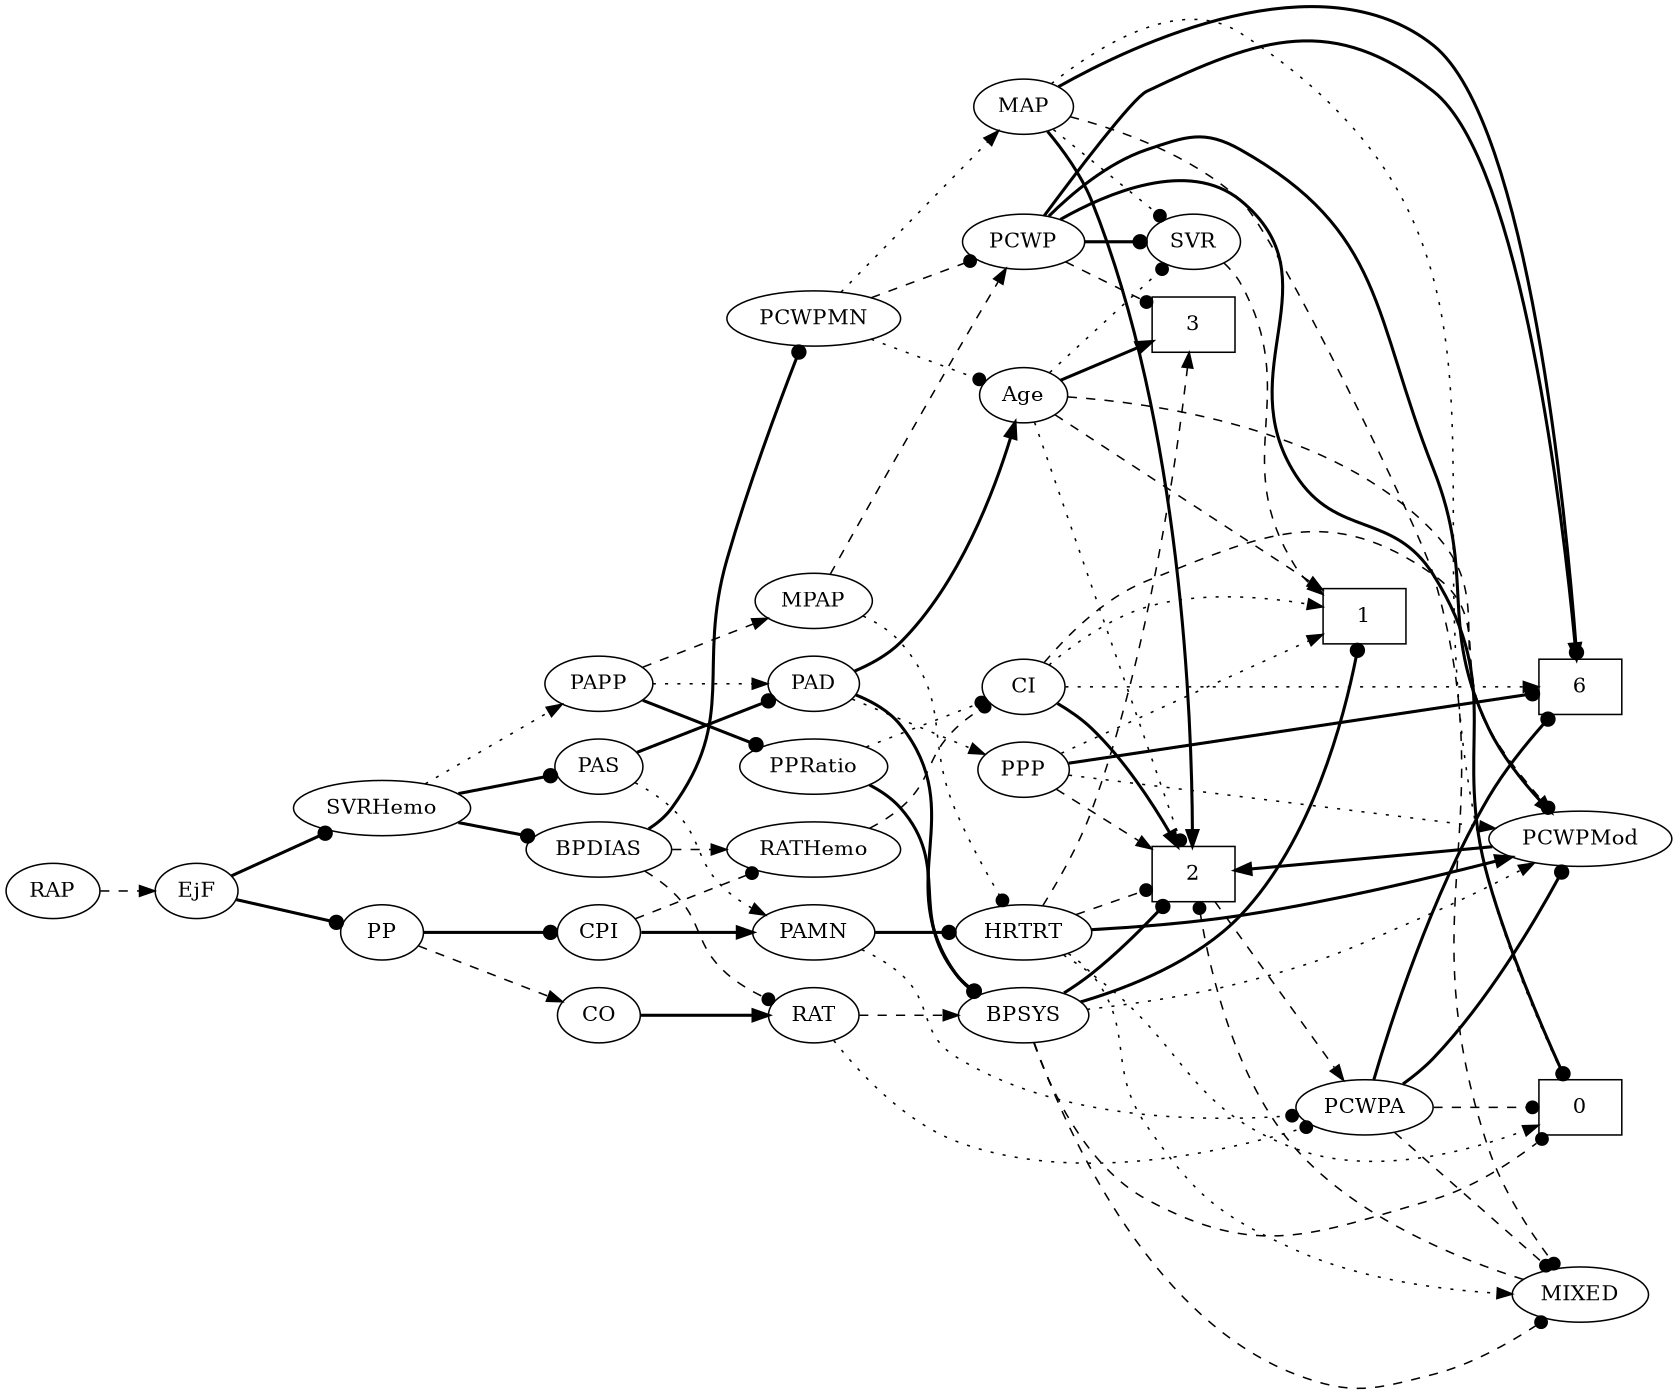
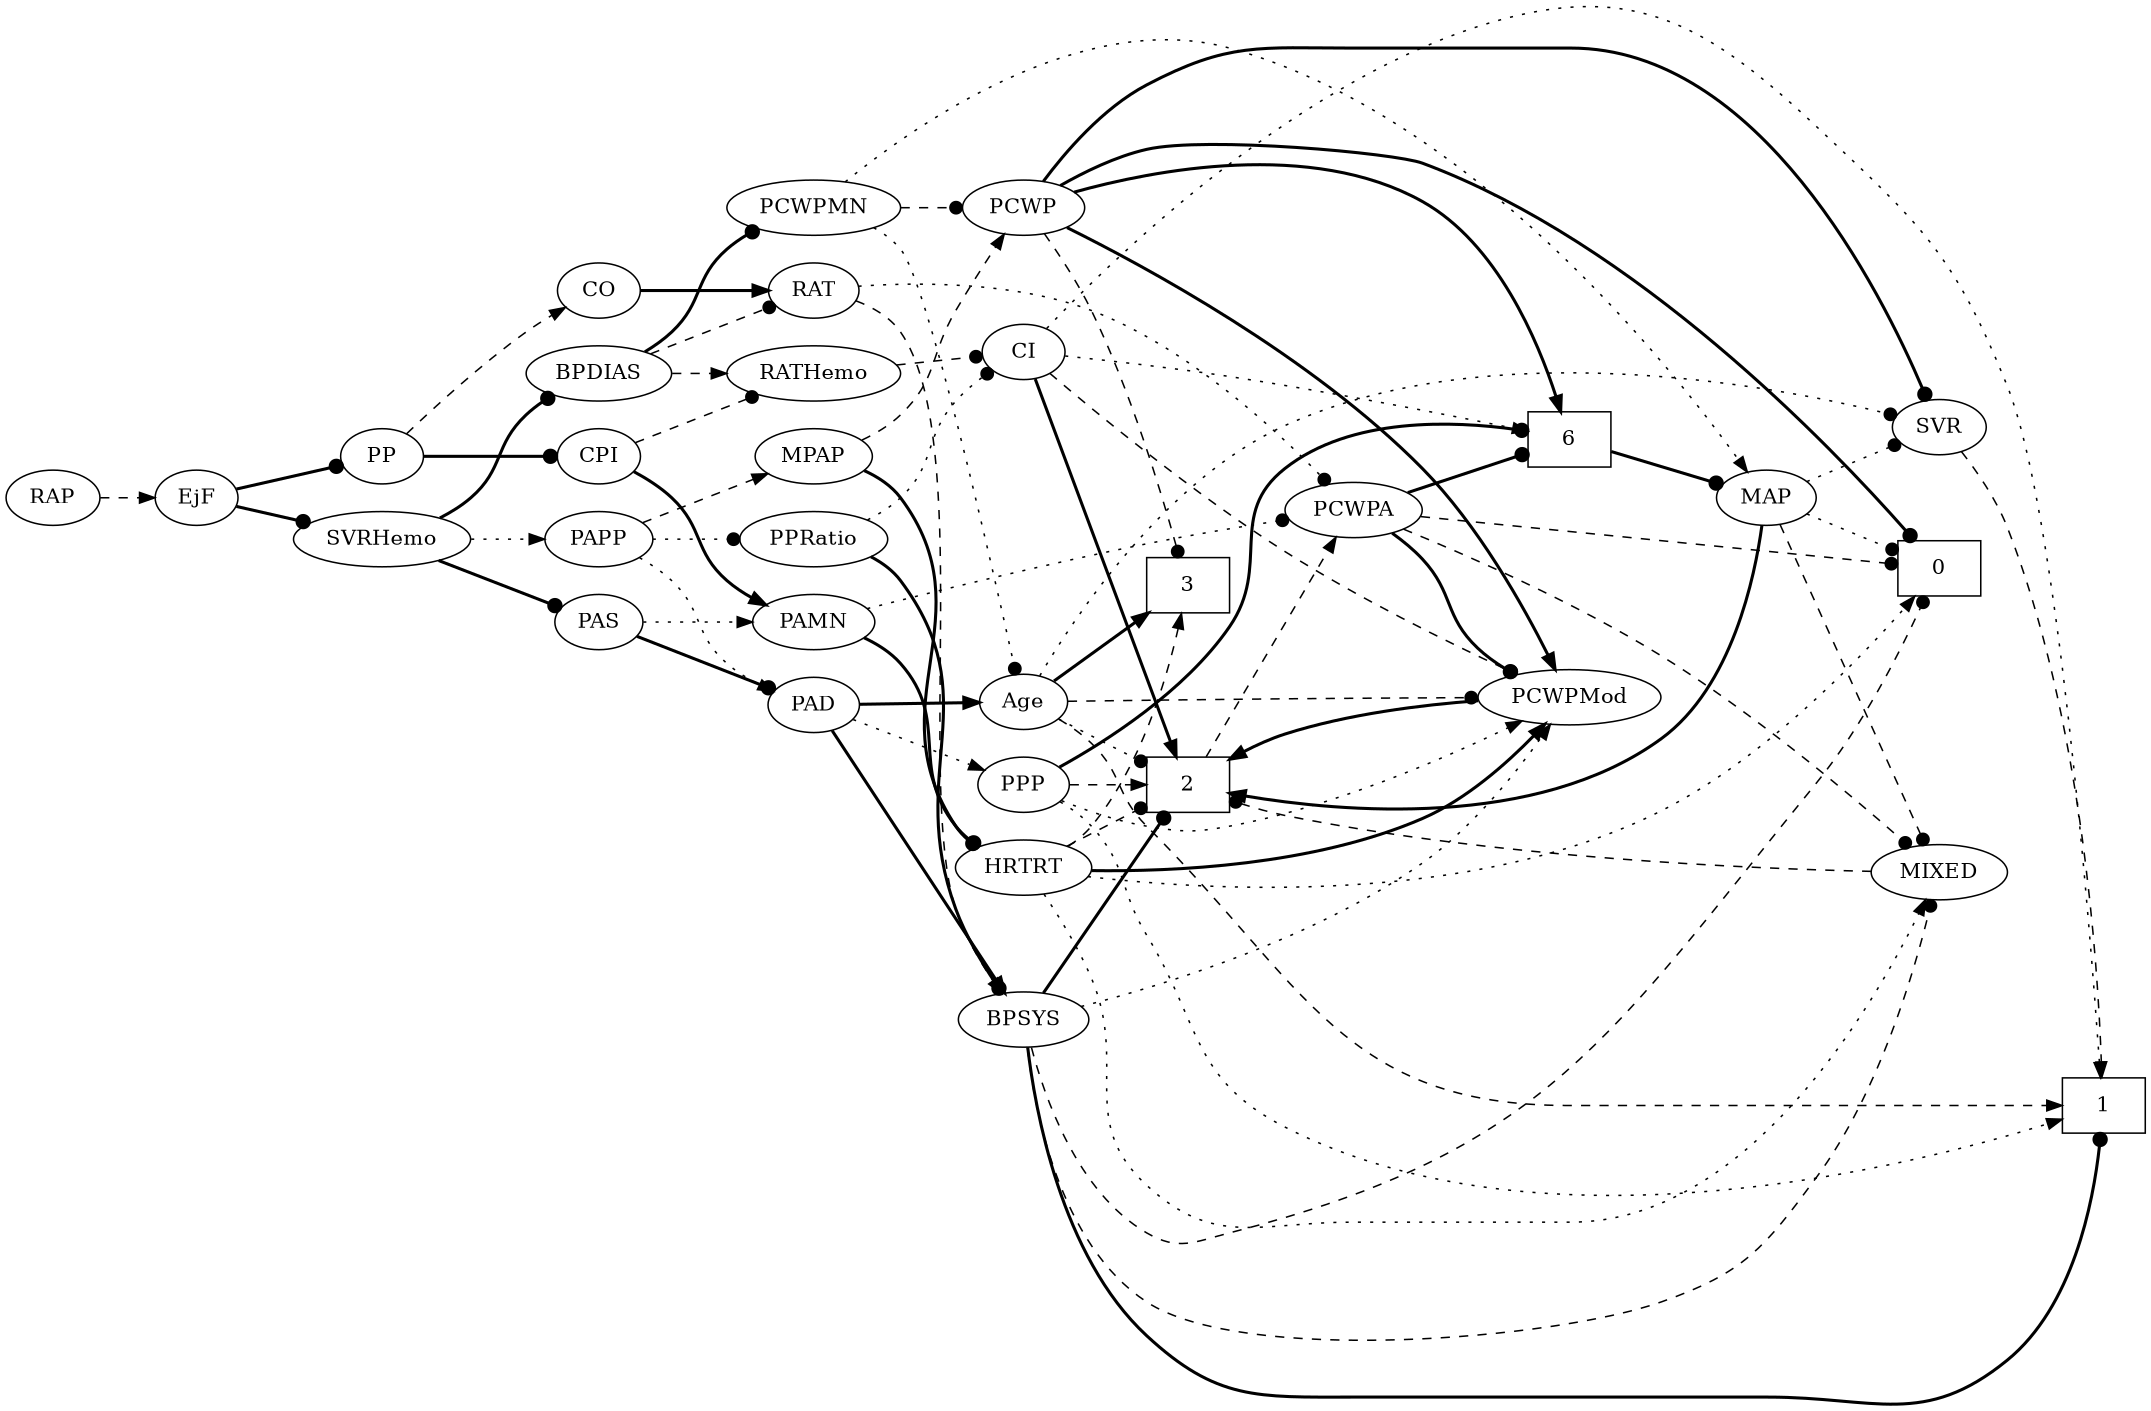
edge "MAP" -> "6": reversed
edge "PAPP" -> "PPRatio": style bold -> dotted
edge "MPAP" -> "HRTRT": style dotted -> bold
edge "PAD" -> "BPSYS": arrowhead dot -> normal
